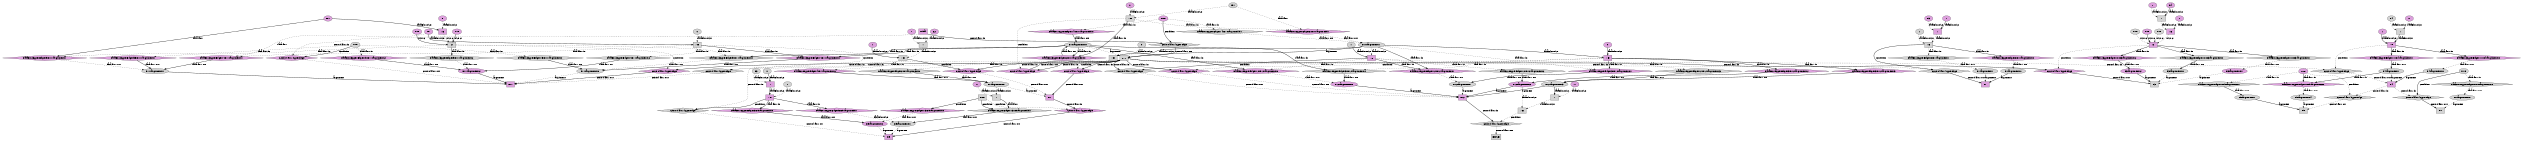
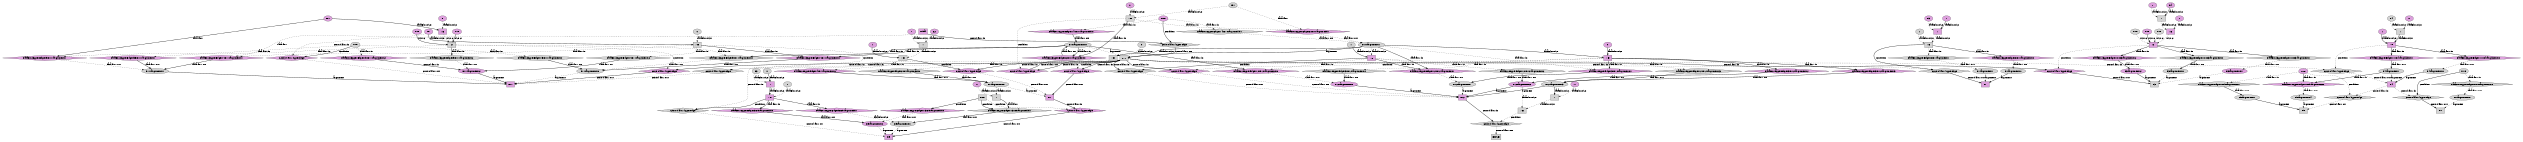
edge "P10_argument_0" -> "DataFowHyperEdge_3_P12_argument_0": removed, label "data flow in"
edge "DataFowHyperEdge_15_P11_argument_2" -> "P11_argument_2": label "data flow out" -> "control flow in"
